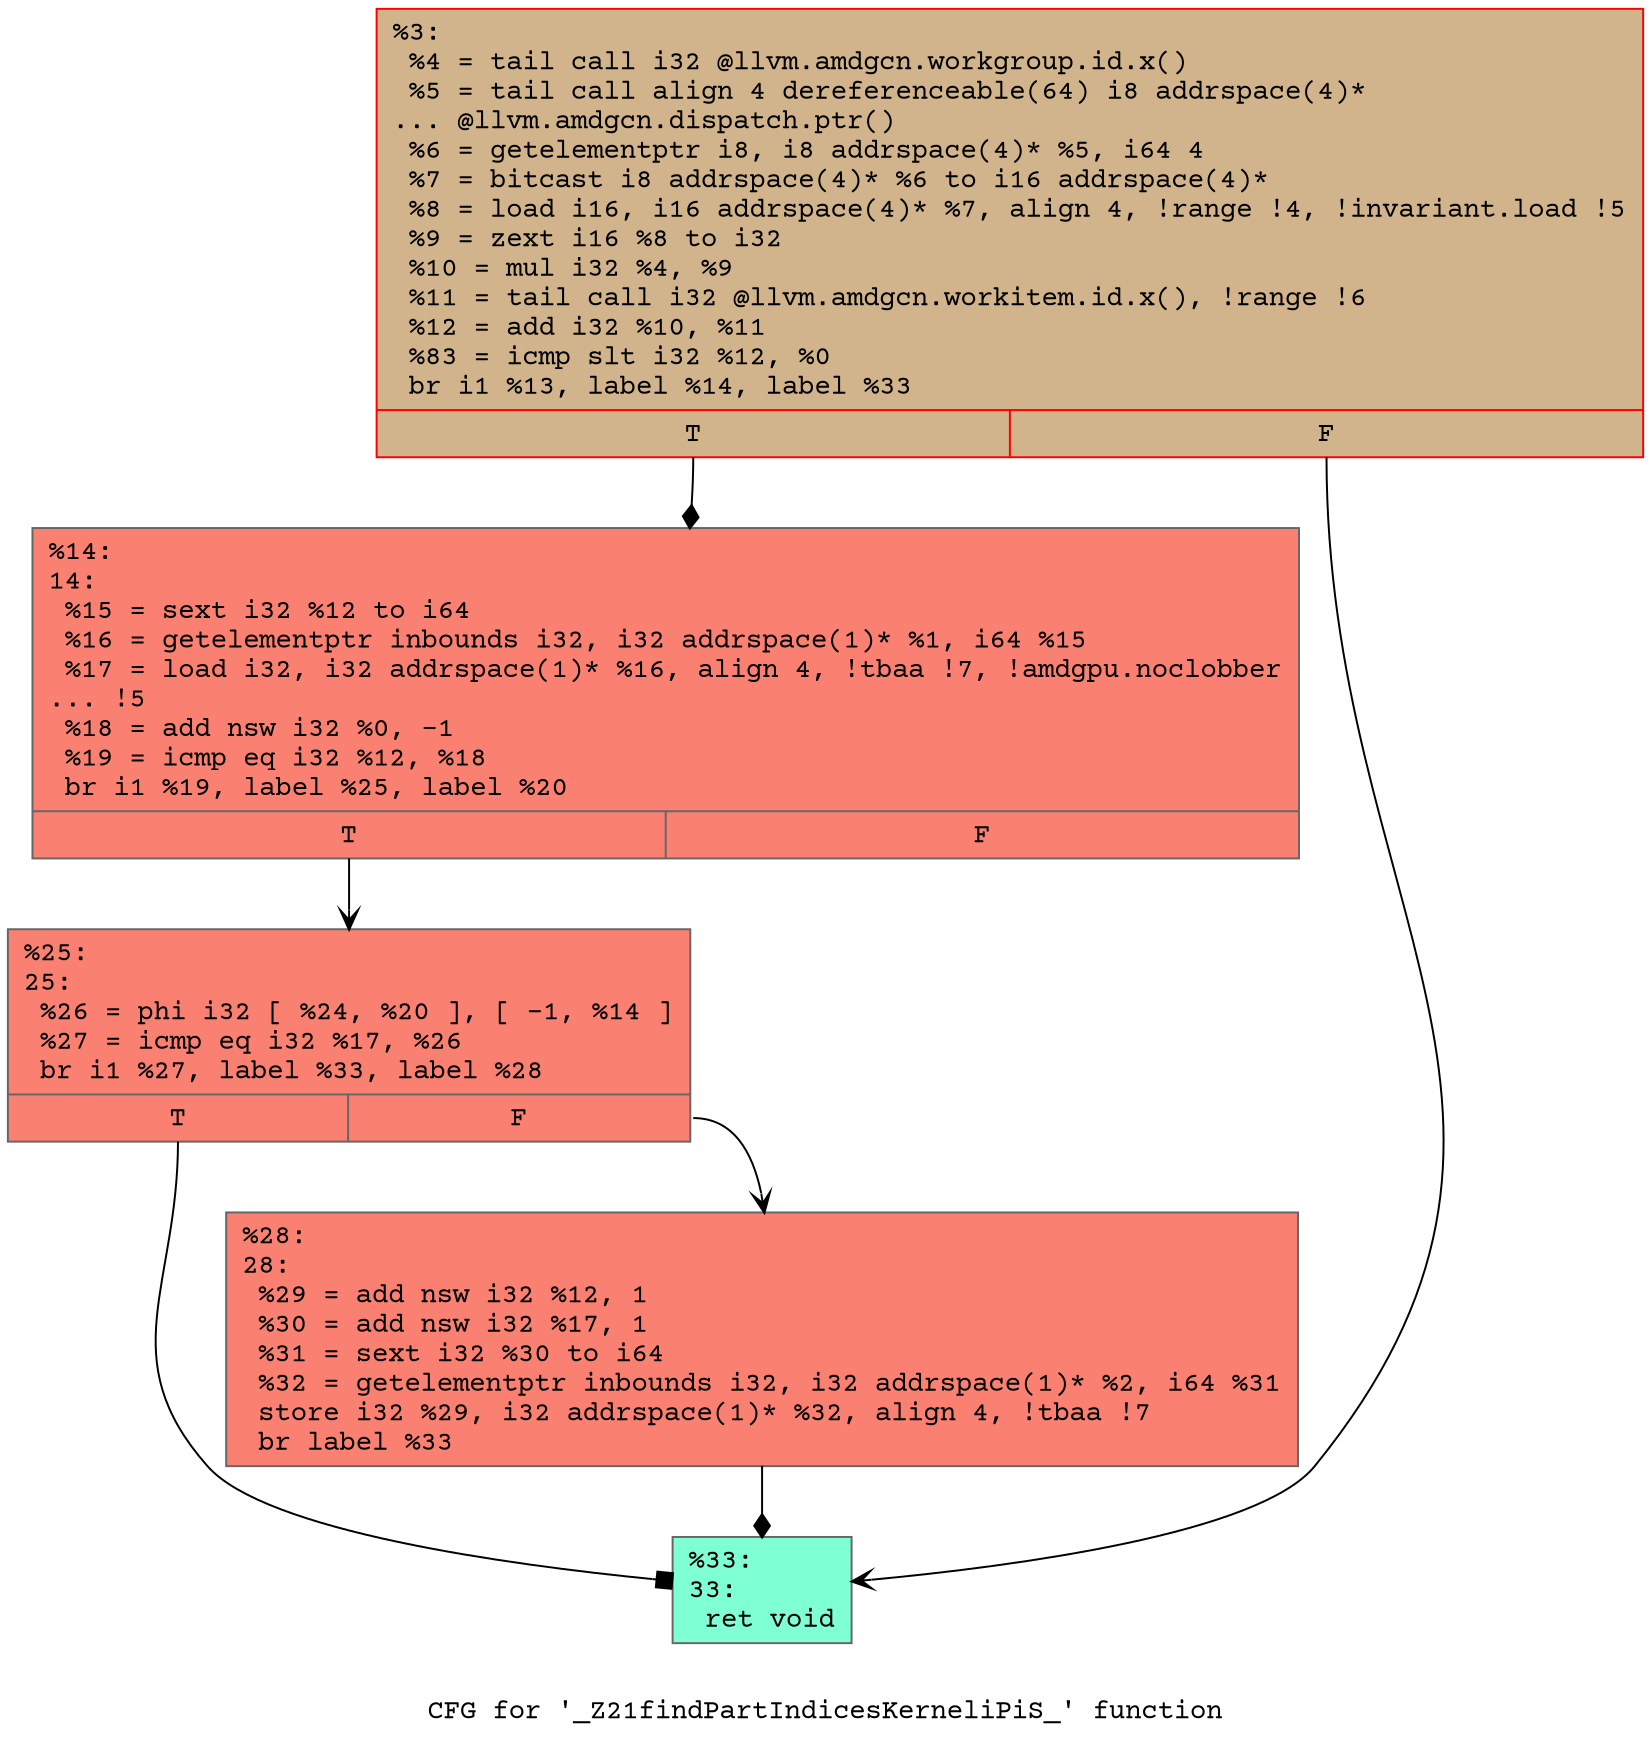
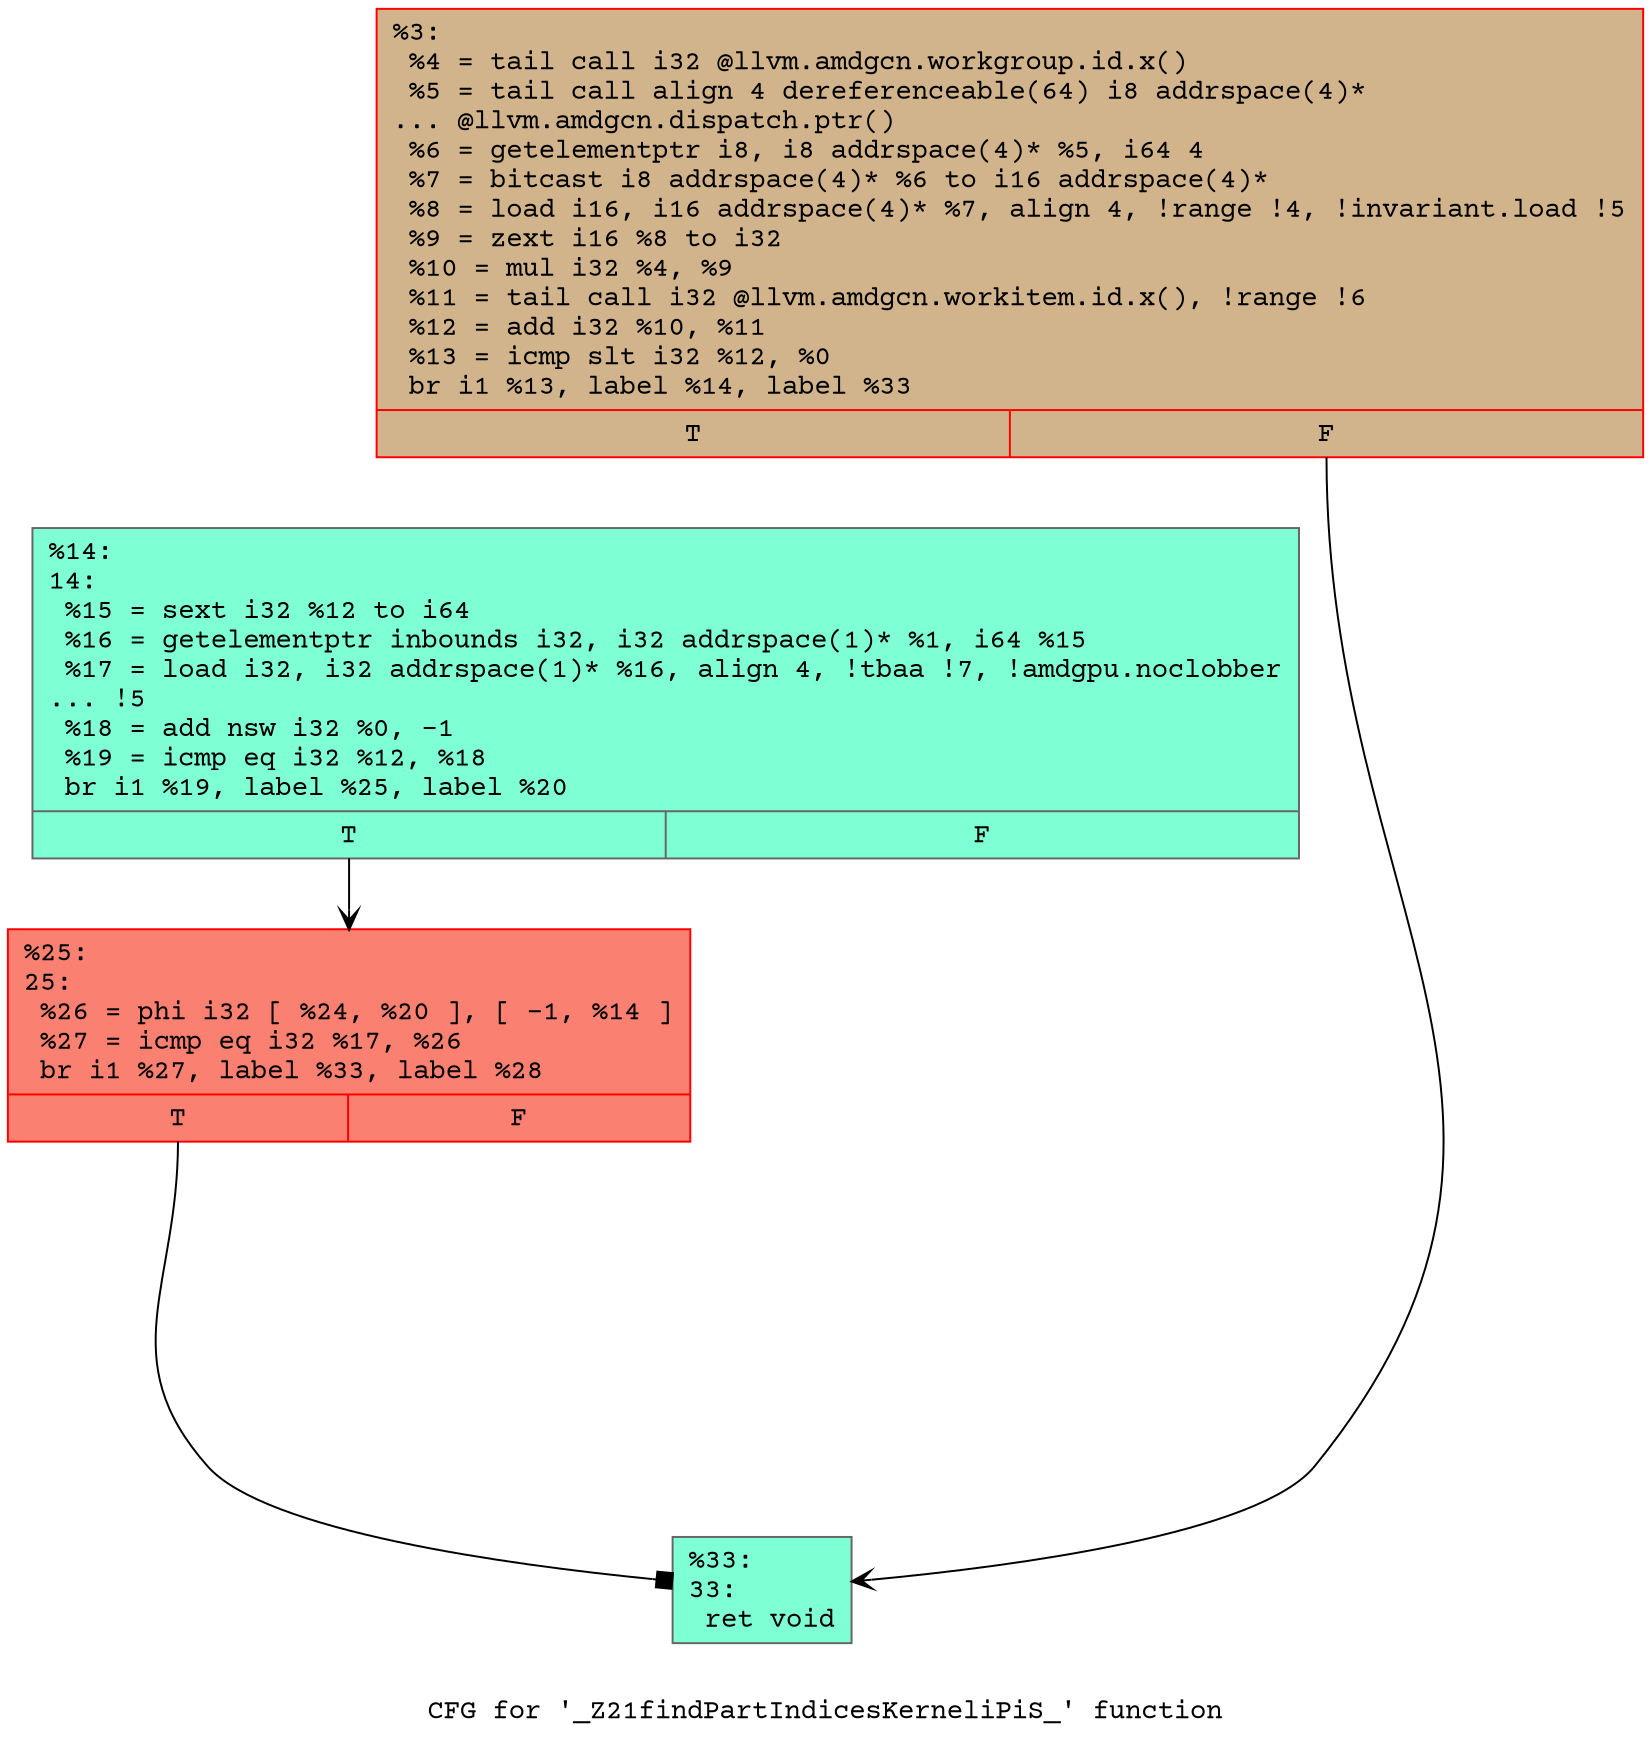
node "%3:": text "%83 = icmp slt i32 %12, %0" -> "%13 = icmp slt i32 %12, %0"
edge "%3:" -> "%14:": removed
node "%14:": fillcolor salmon -> aquamarine
node "%25:": color gray40 -> red
node "%28:": removed
